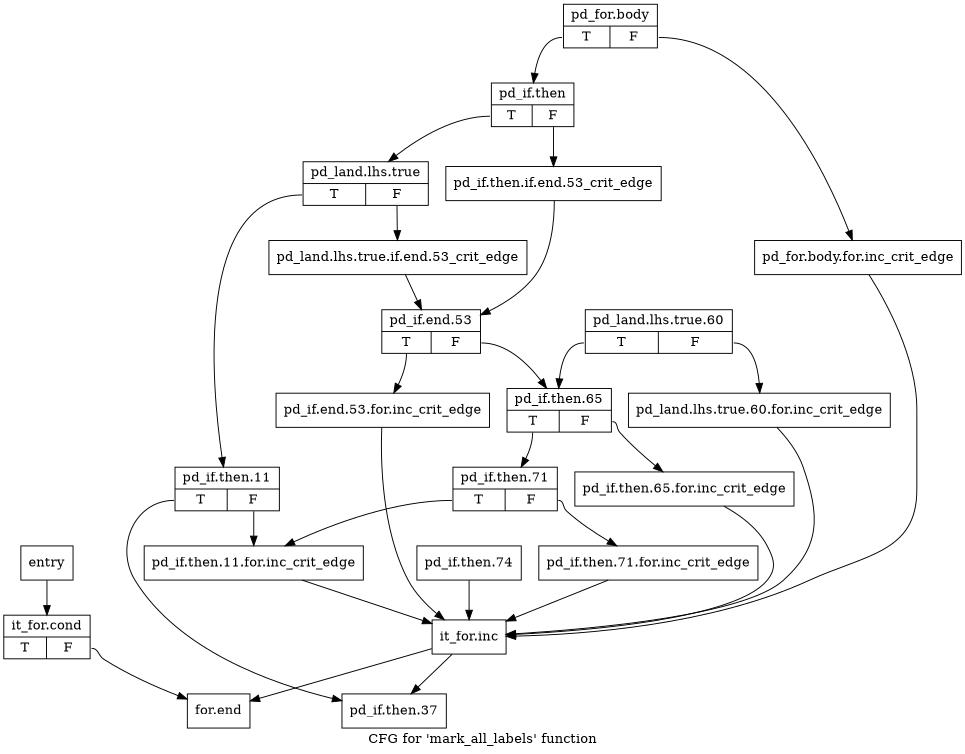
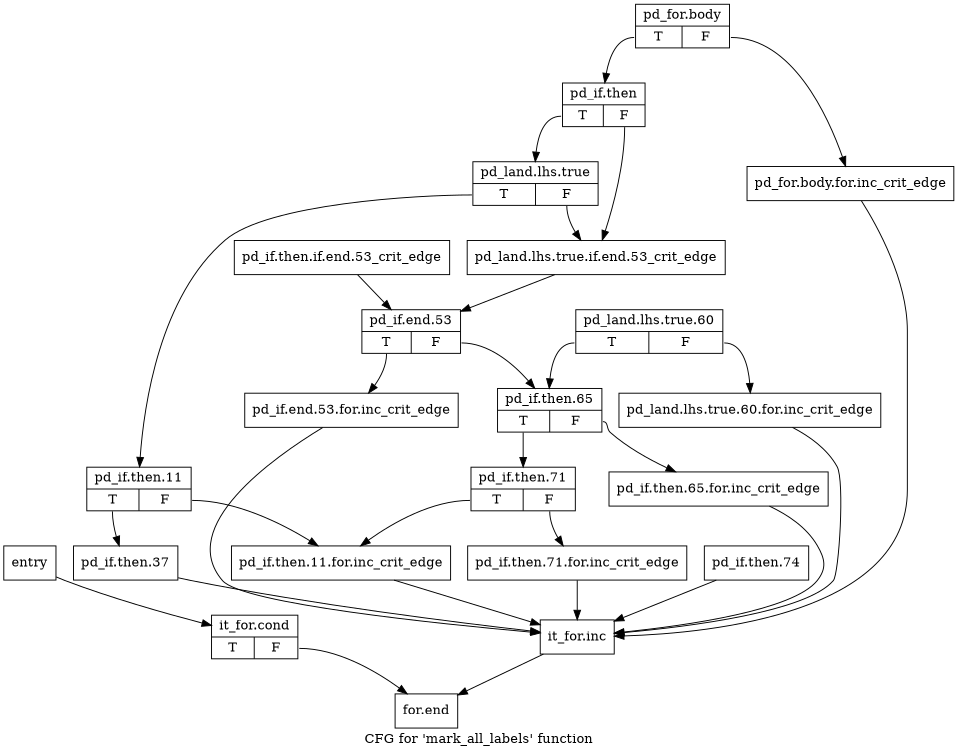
edge "pd_if.then" -> "pd_if.then.if.end.53_crit_edge": now "pd_if.then" -> "pd_land.lhs.true.if.end.53_crit_edge"
edge "it_for.inc" -> "pd_if.then.37": reversed
